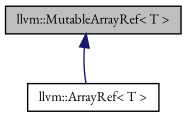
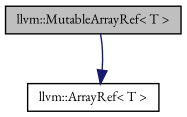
edge "llvm::ArrayRef< T >" -> "llvm::MutableArrayRef< T >": reversed
